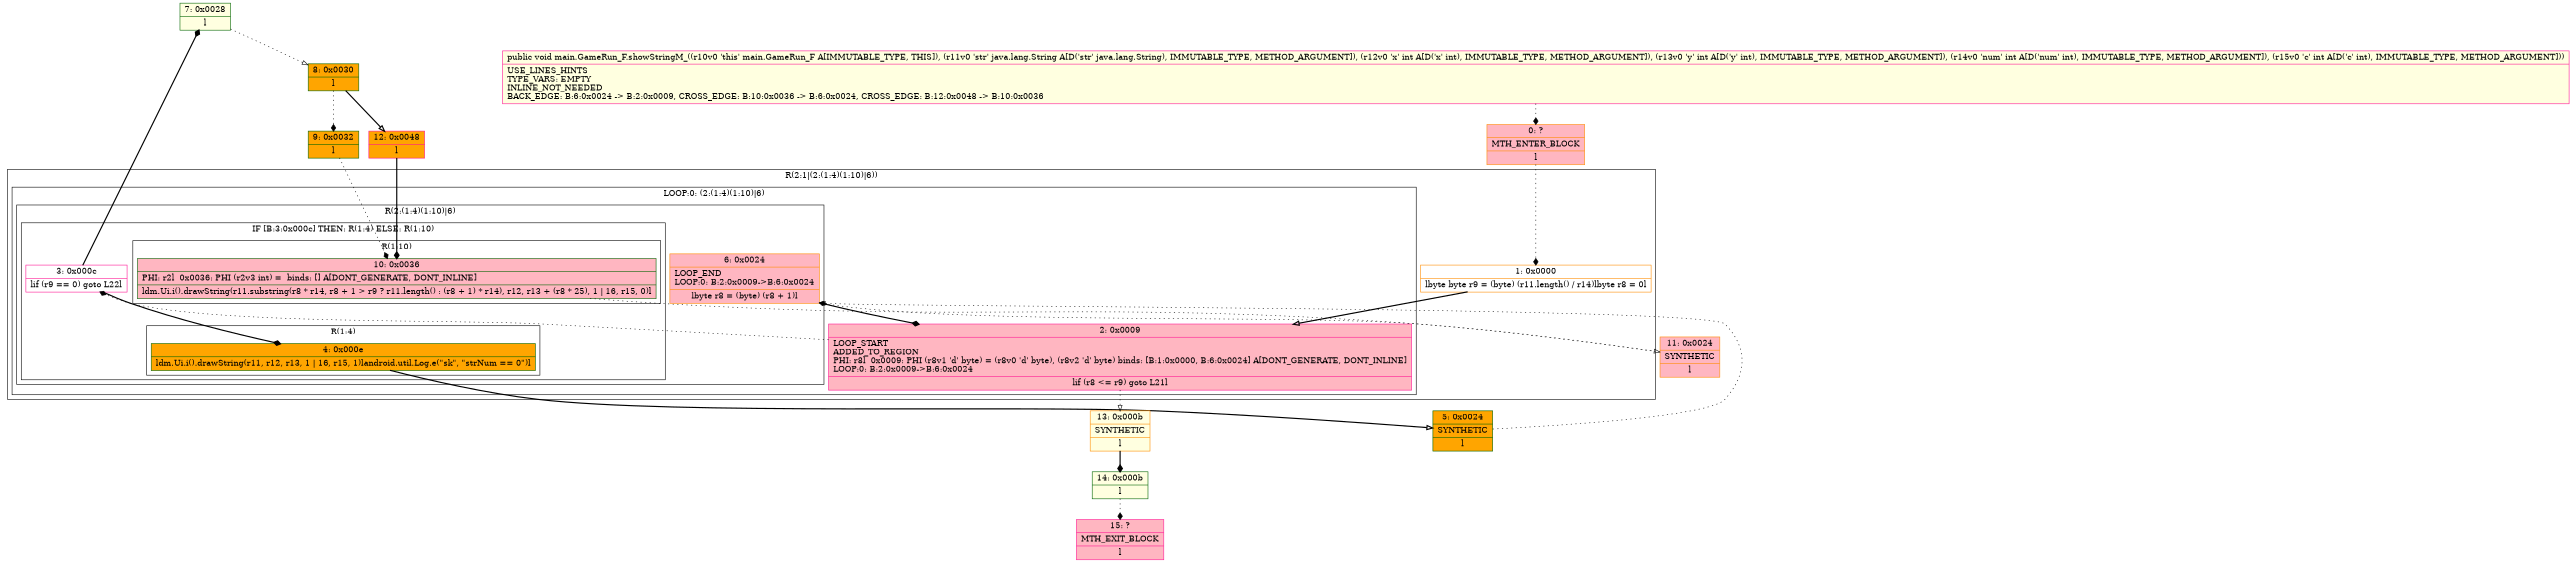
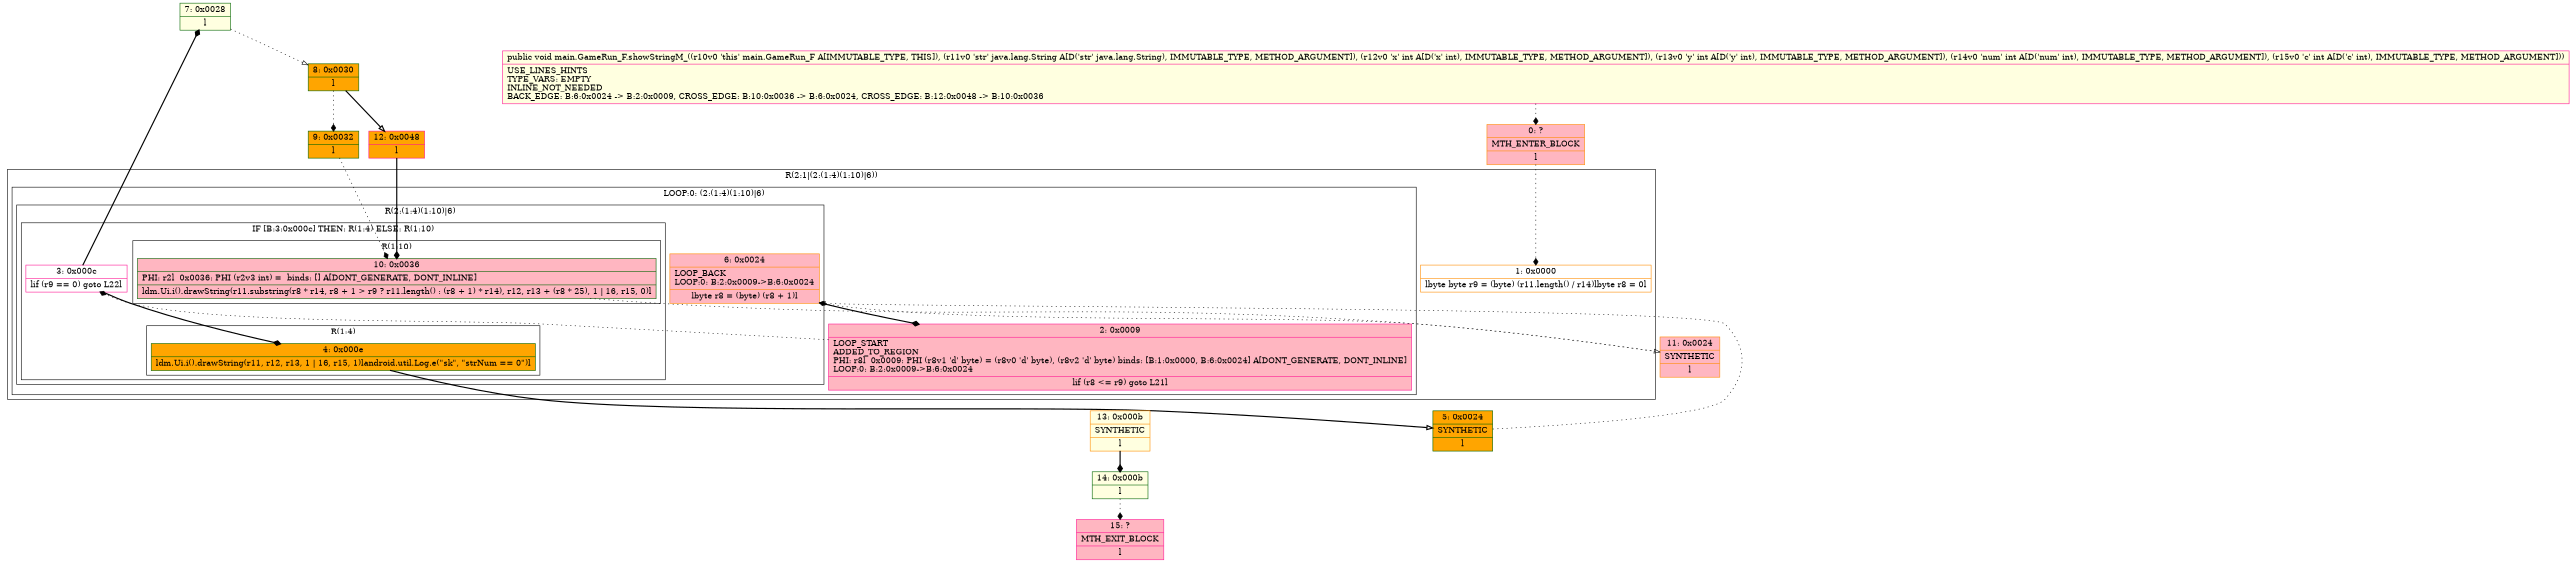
node "6: 0x0024": text "LOOP_END" -> "LOOP_BACK"
edge "1: 0x0000" -> "2: 0x0009": removed
edge "2: 0x0009" -> "13: 0x000b": removed
